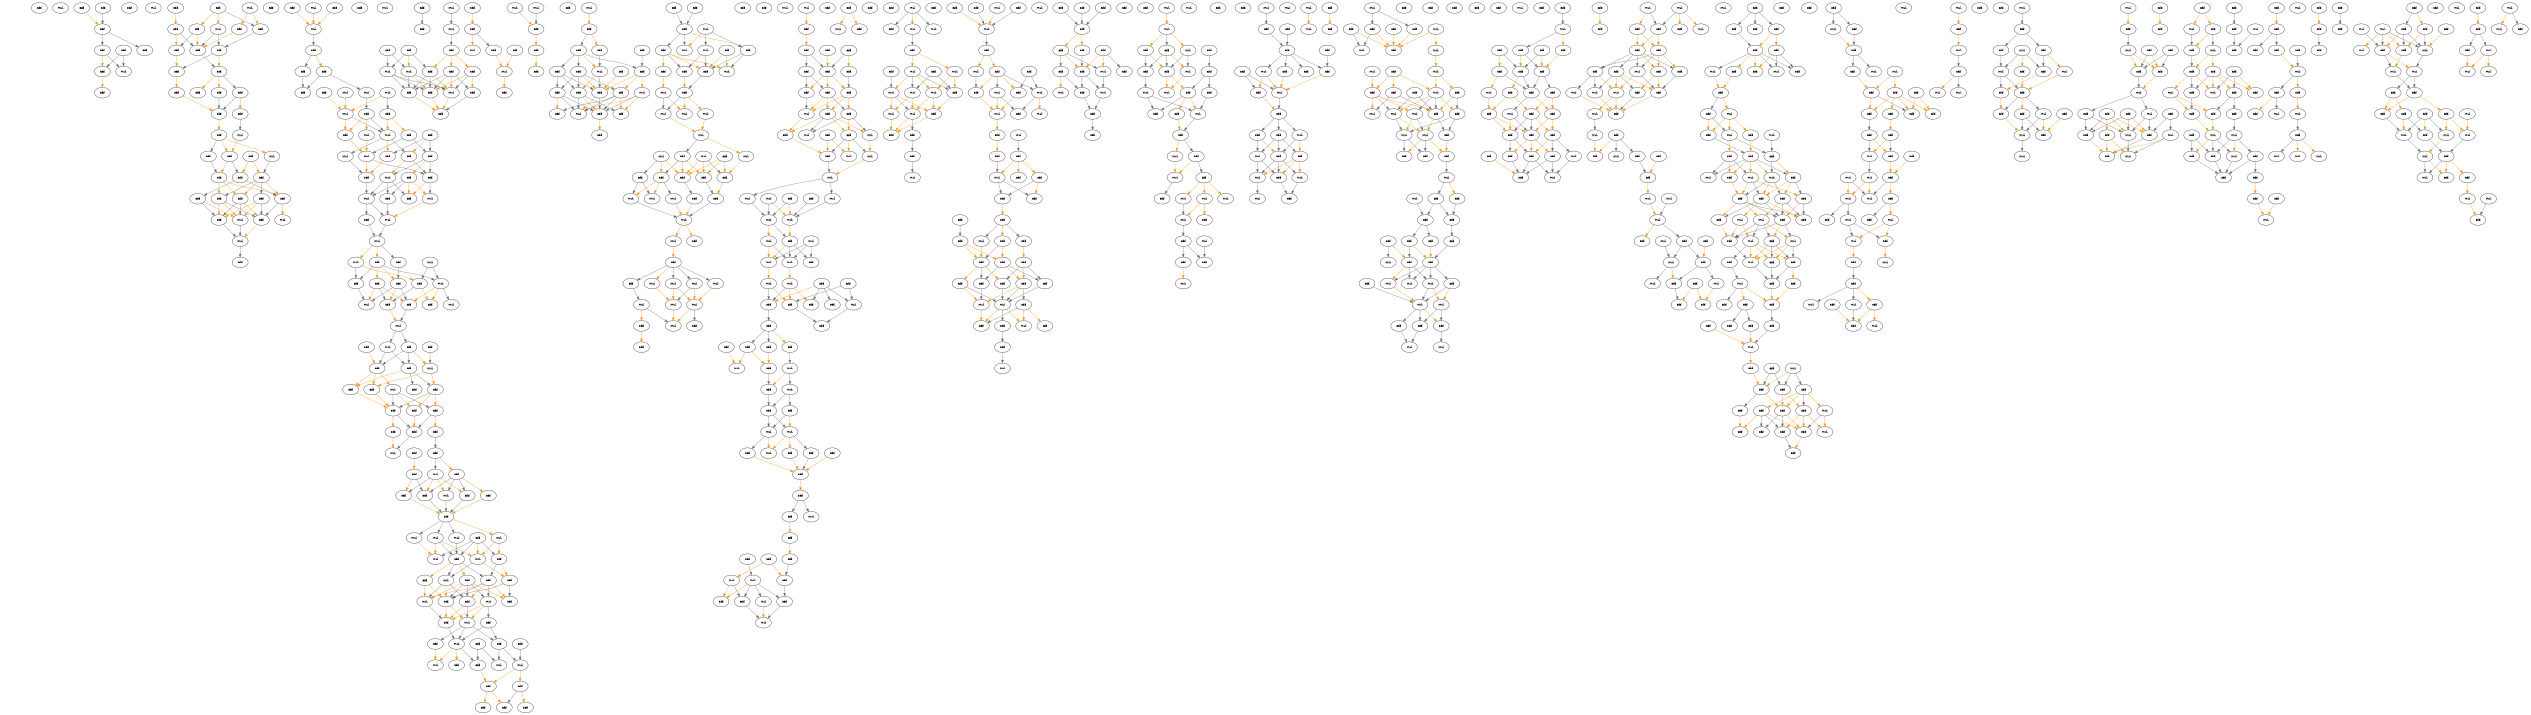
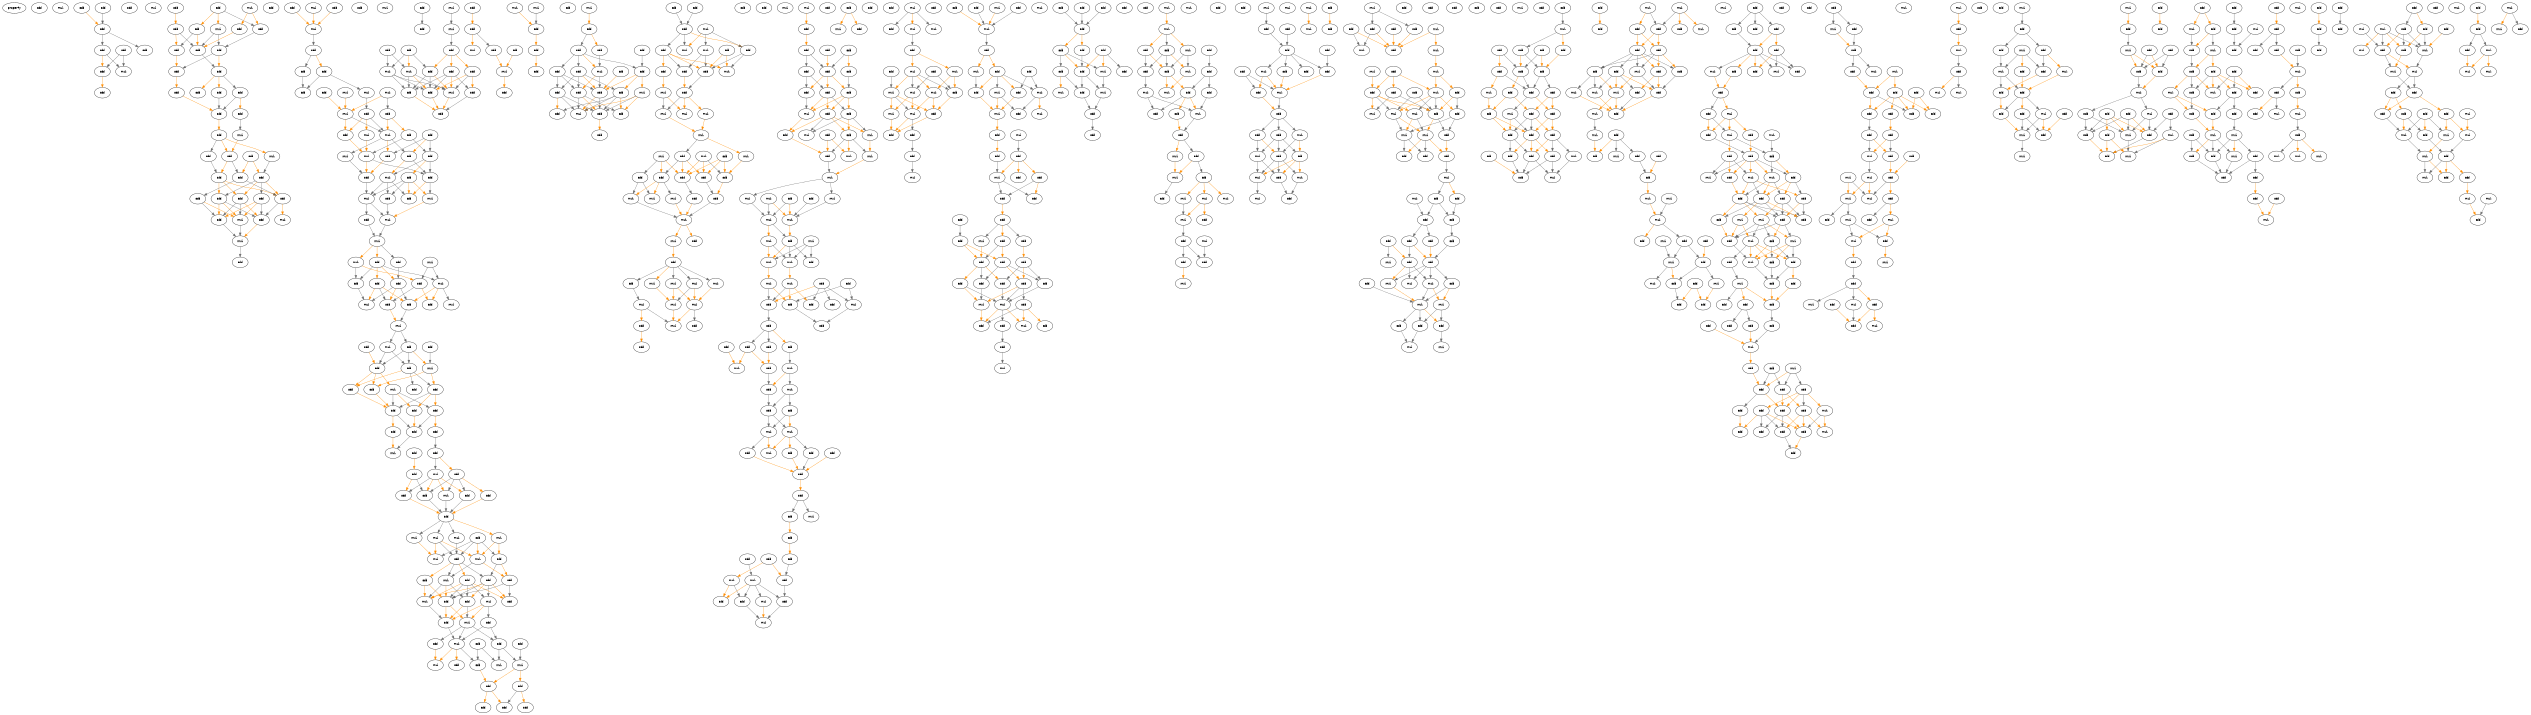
node "property": added
